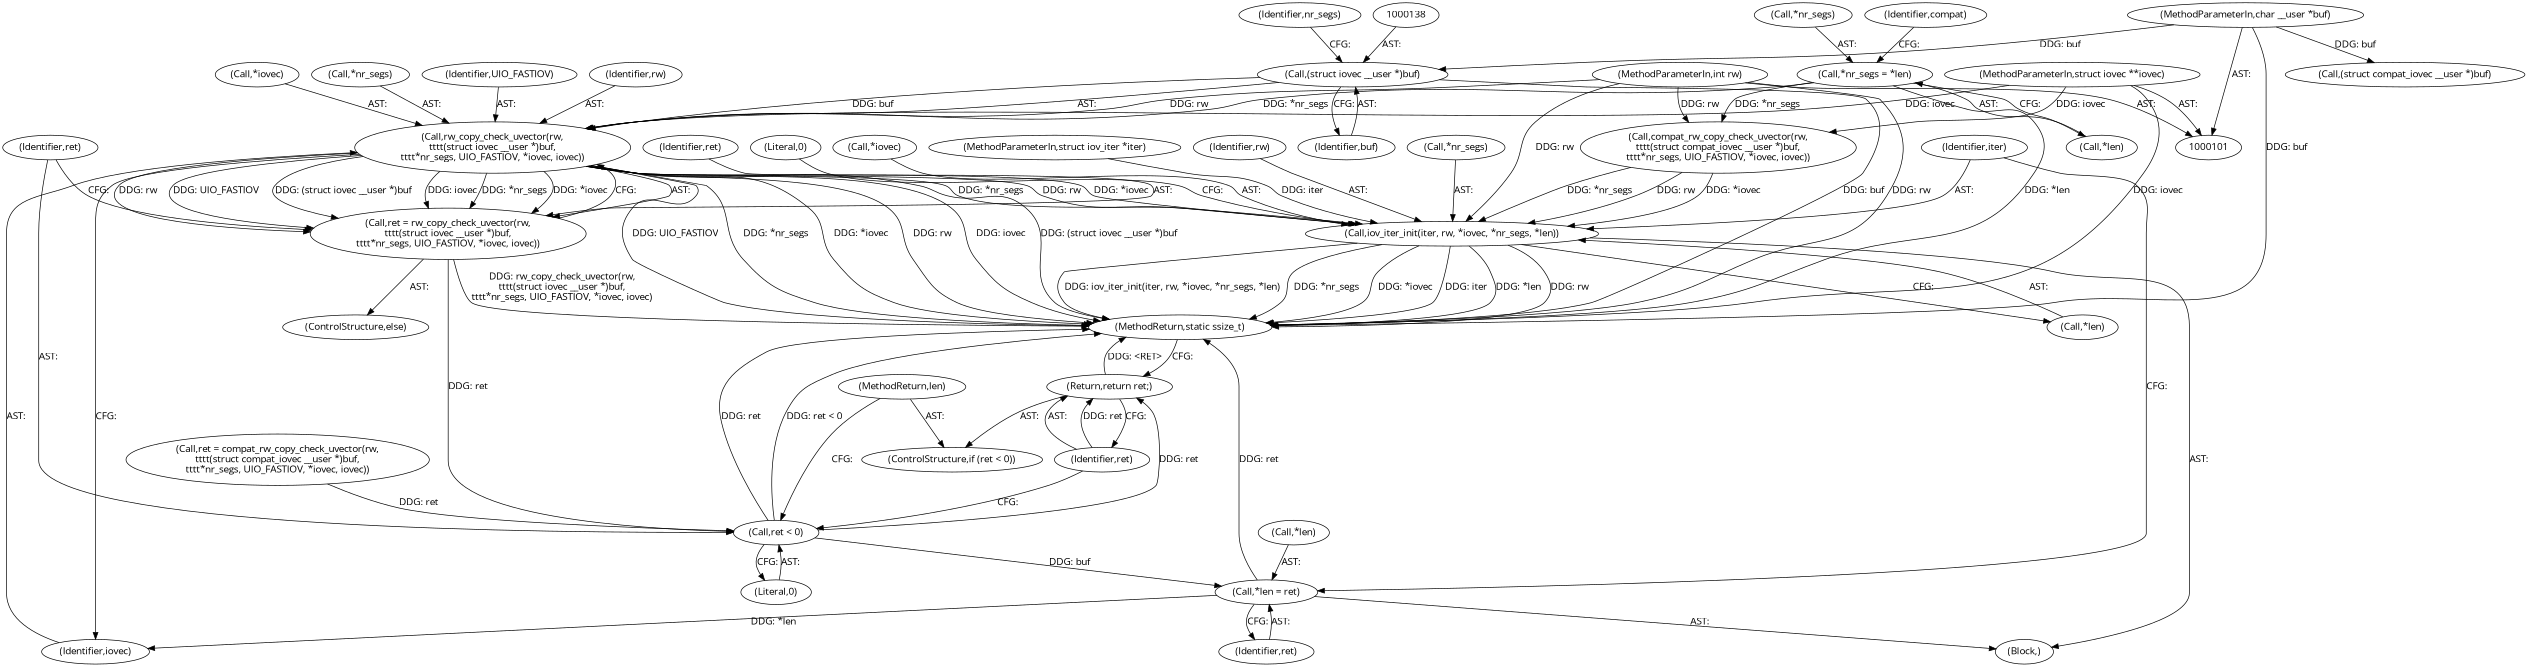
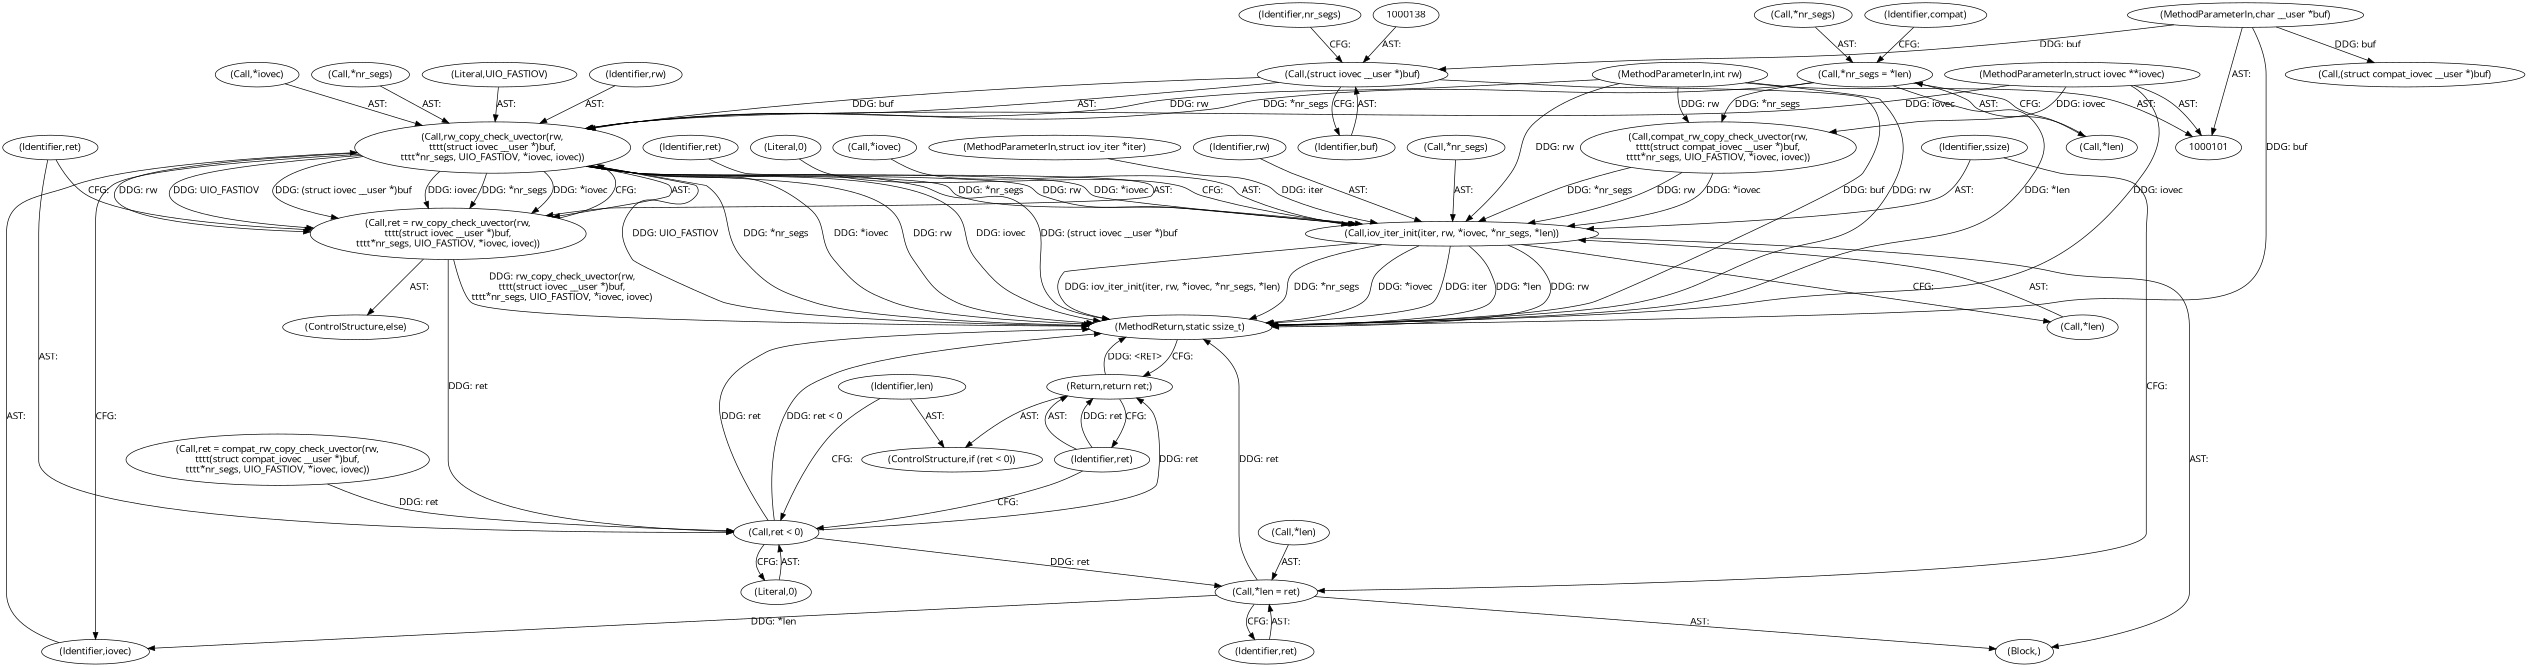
node "(Identifier,UIO_FASTIOV)": label "(Identifier,UIO_FASTIOV)" -> "(Literal,UIO_FASTIOV)"
node "(Identifier,iter)": label "(Identifier,iter)" -> "(Identifier,ssize)"
node "(MethodReturn,len)": label "(MethodReturn,len)" -> "(Identifier,len)"
edge "(Call,ret < 0)" -> "(Call,*len = ret)": label "DDG: buf" -> "DDG: ret"
